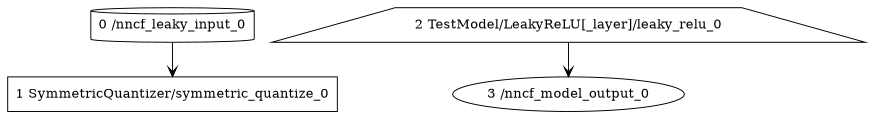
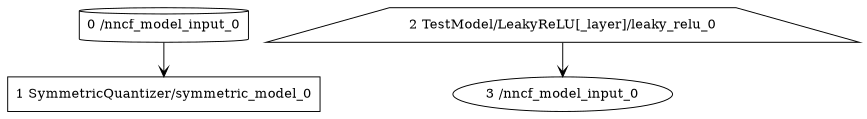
node "0 /nncf_leaky_input_0": label "0 /nncf_leaky_input_0" -> "0 /nncf_model_input_0"
node "1 SymmetricQuantizer/symmetric_quantize_0": label "1 SymmetricQuantizer/symmetric_quantize_0" -> "1 SymmetricQuantizer/symmetric_model_0"
node "3 /nncf_model_output_0": label "3 /nncf_model_output_0" -> "3 /nncf_model_input_0"
